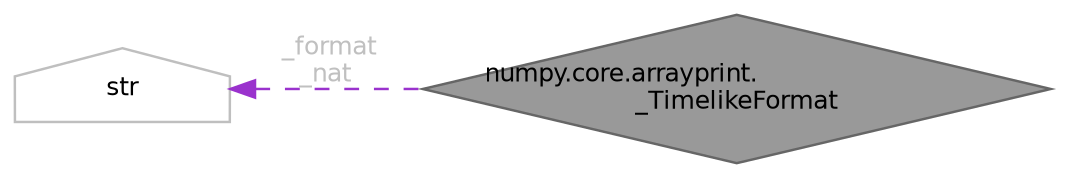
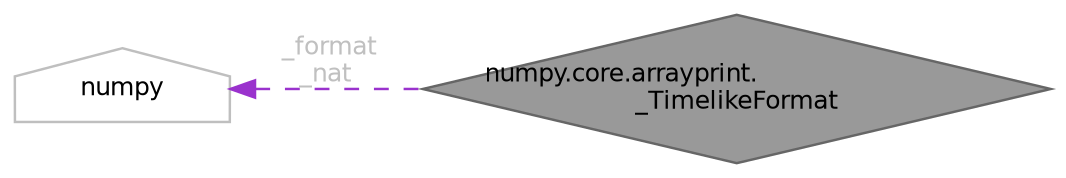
node "str": label "str" -> "numpy"
